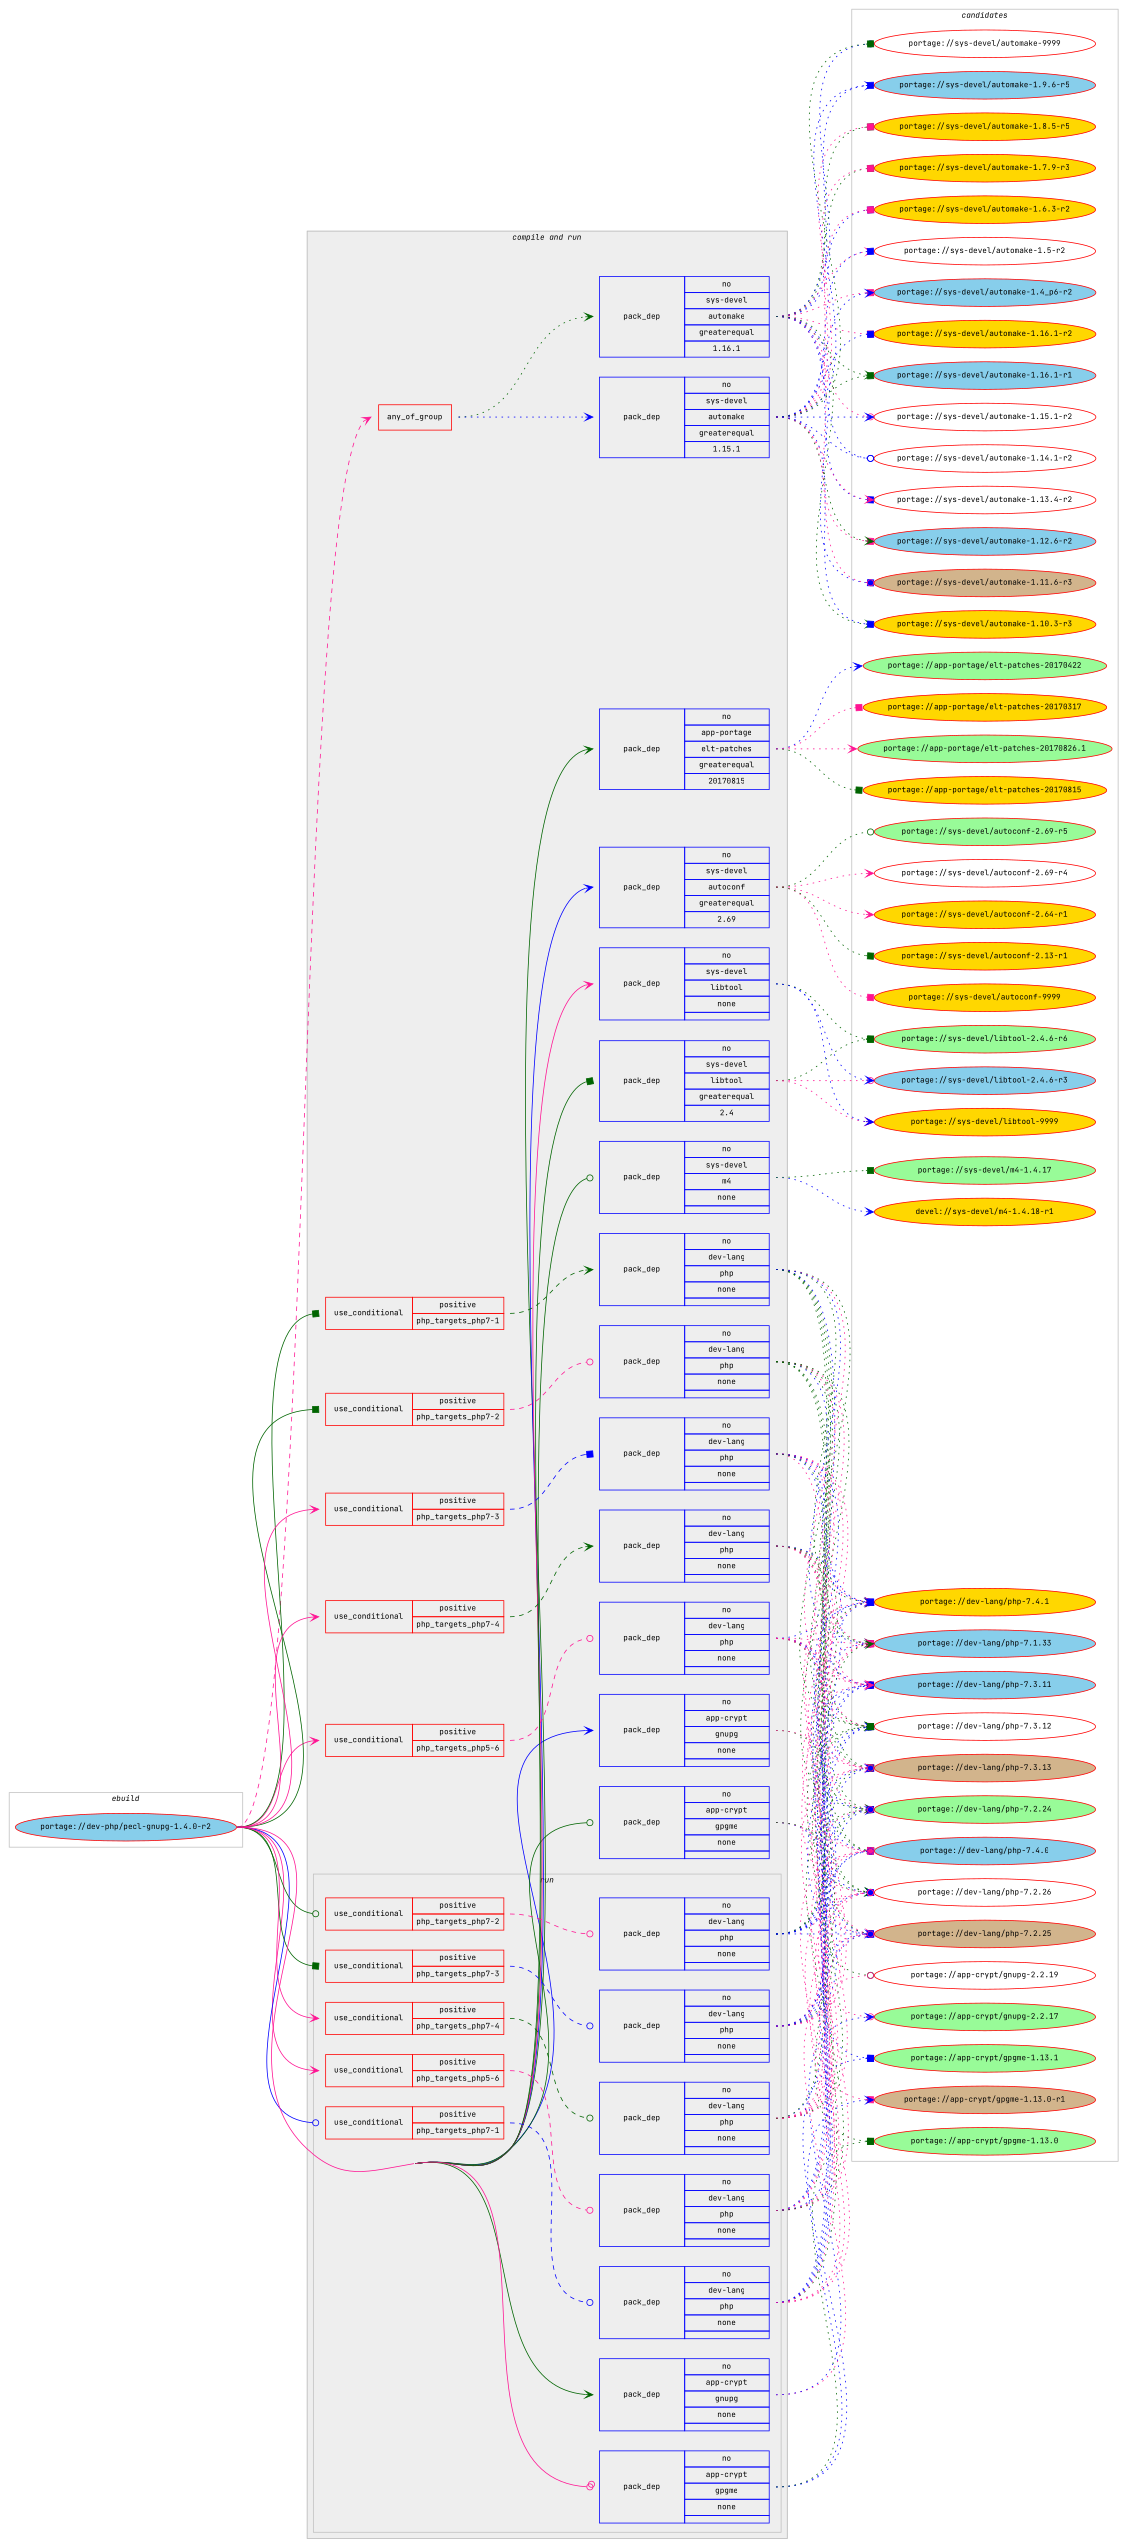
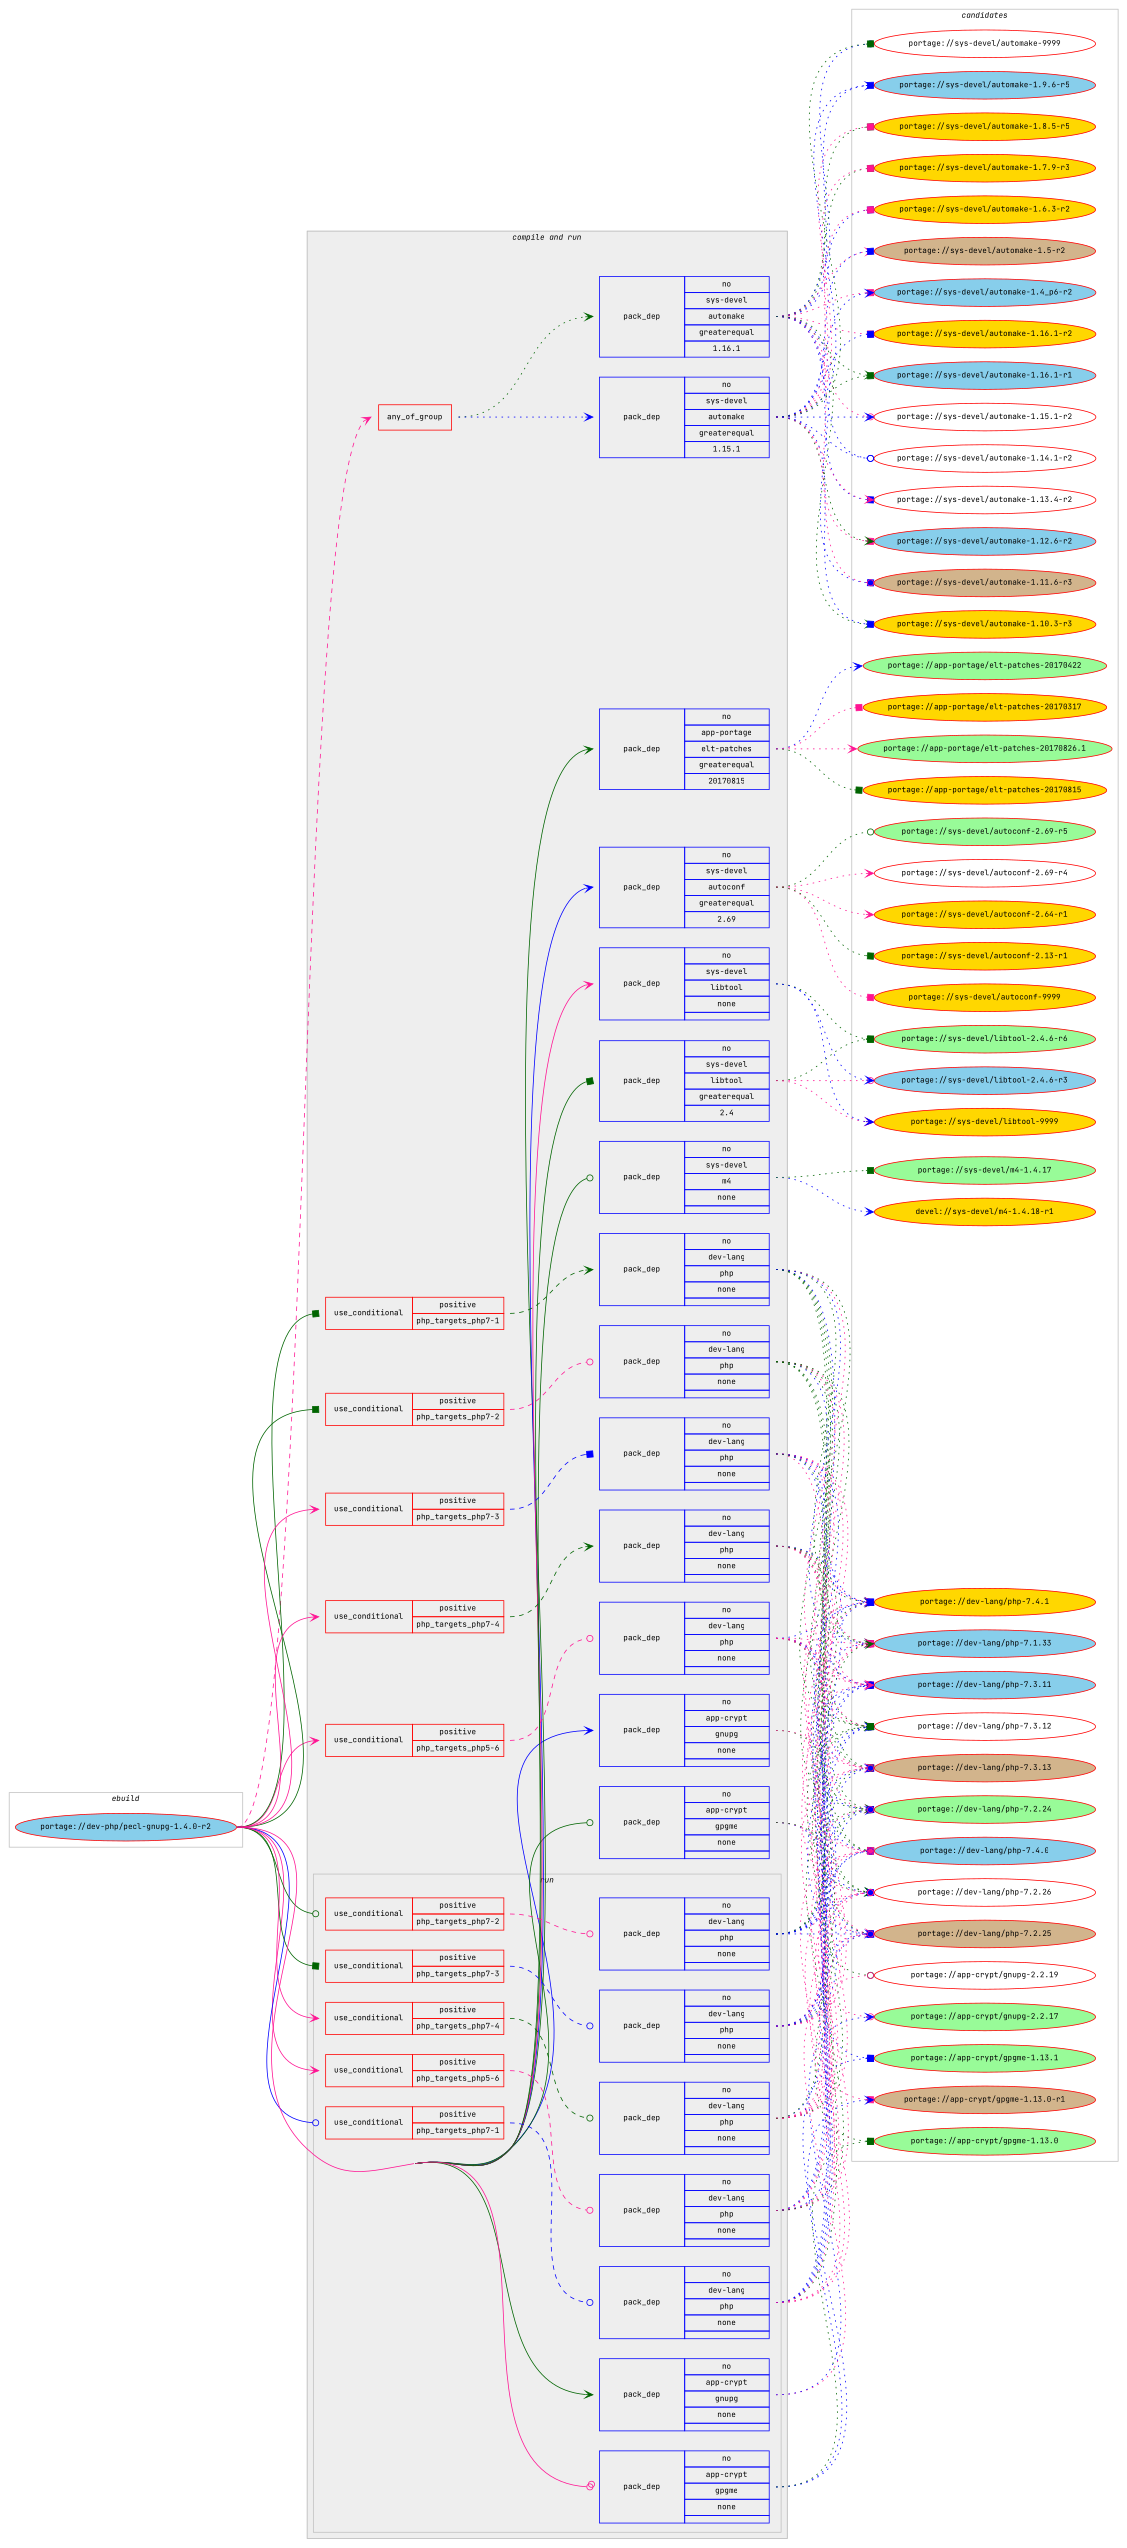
node "portage://sys-devel/automake-1.5-r2": fillcolor white -> tan
